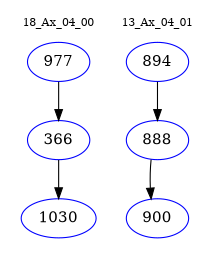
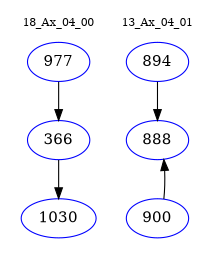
edge "888" -> "900": reversed
